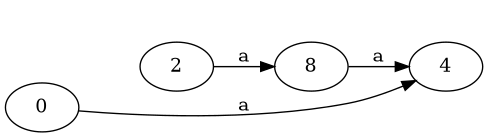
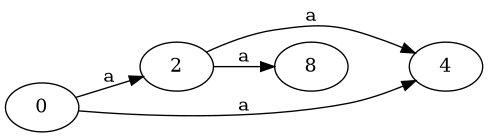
edge "8" -> "4": now "2" -> "4"
edge "0" -> "2": added, label "a"
